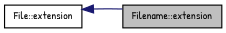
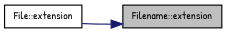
edge "Filename::extension" -> "File::extension": reversed
